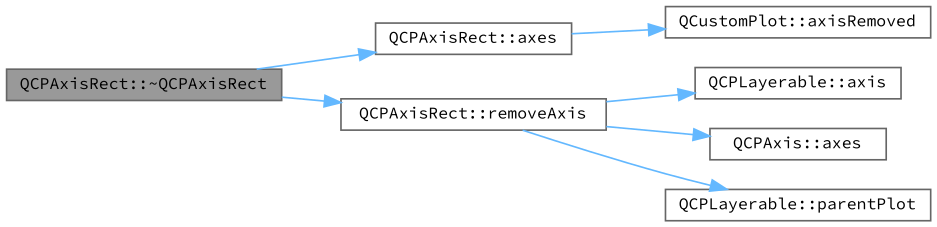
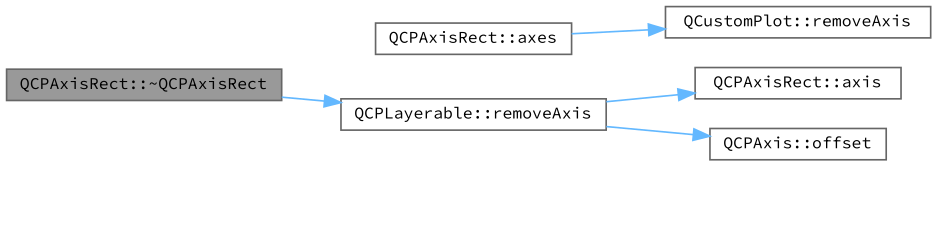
node "QCustomPlot::axisRemoved": label "QCustomPlot::axisRemoved" -> "QCustomPlot::removeAxis"
edge "QCPAxisRect::~QCPAxisRect" -> "QCPAxisRect::axes": removed
node "QCPLayerable::axis": label "QCPLayerable::axis" -> "QCPAxisRect::axis"
node "QCPAxisRect::removeAxis": label "QCPAxisRect::removeAxis" -> "QCPLayerable::removeAxis"
node "QCPAxis::axes": label "QCPAxis::axes" -> "QCPAxis::offset"
node "QCPLayerable::parentPlot": removed
